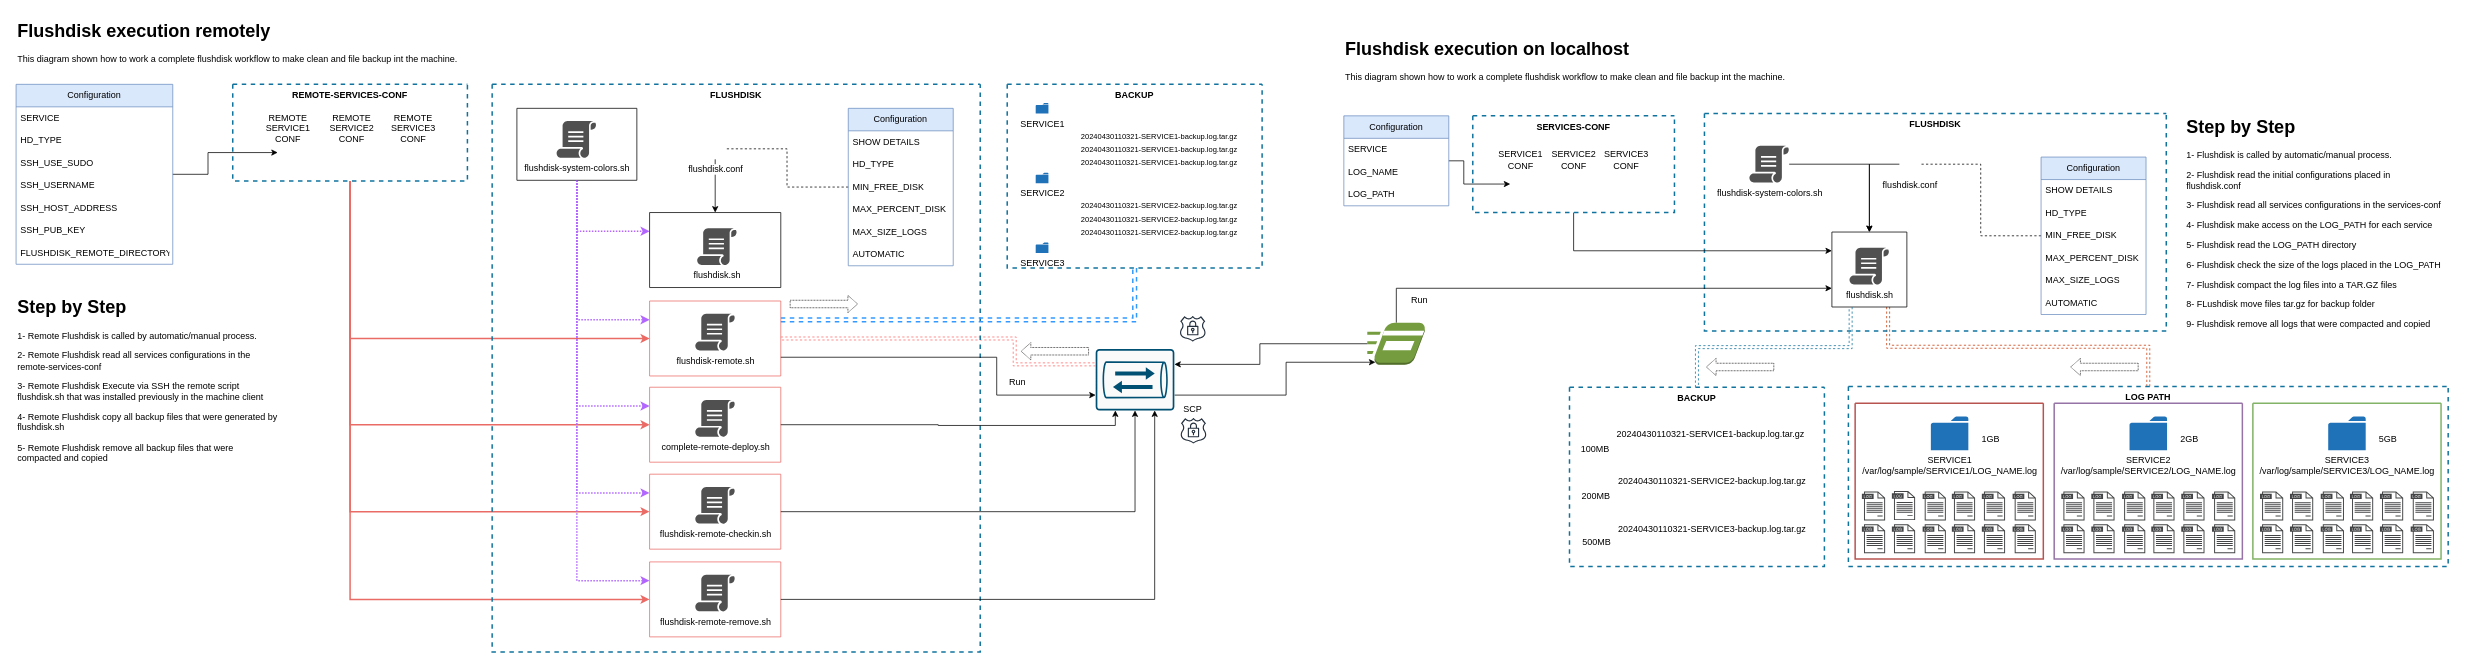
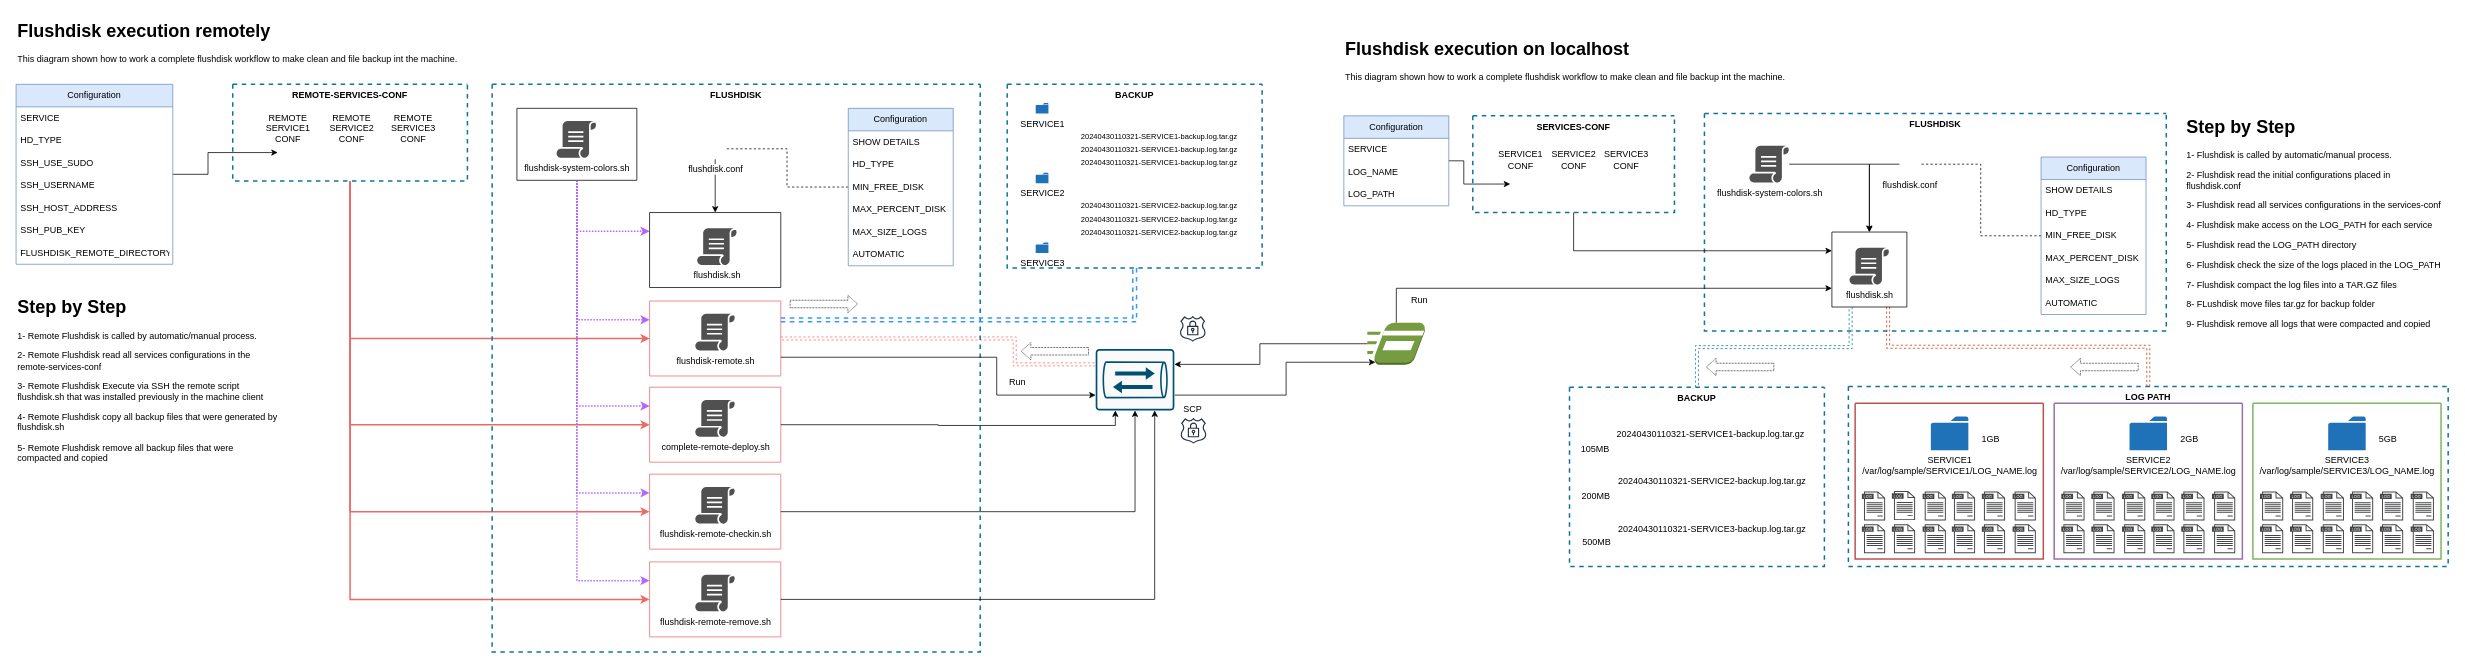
node "100MB": label "100MB" -> "105MB"
